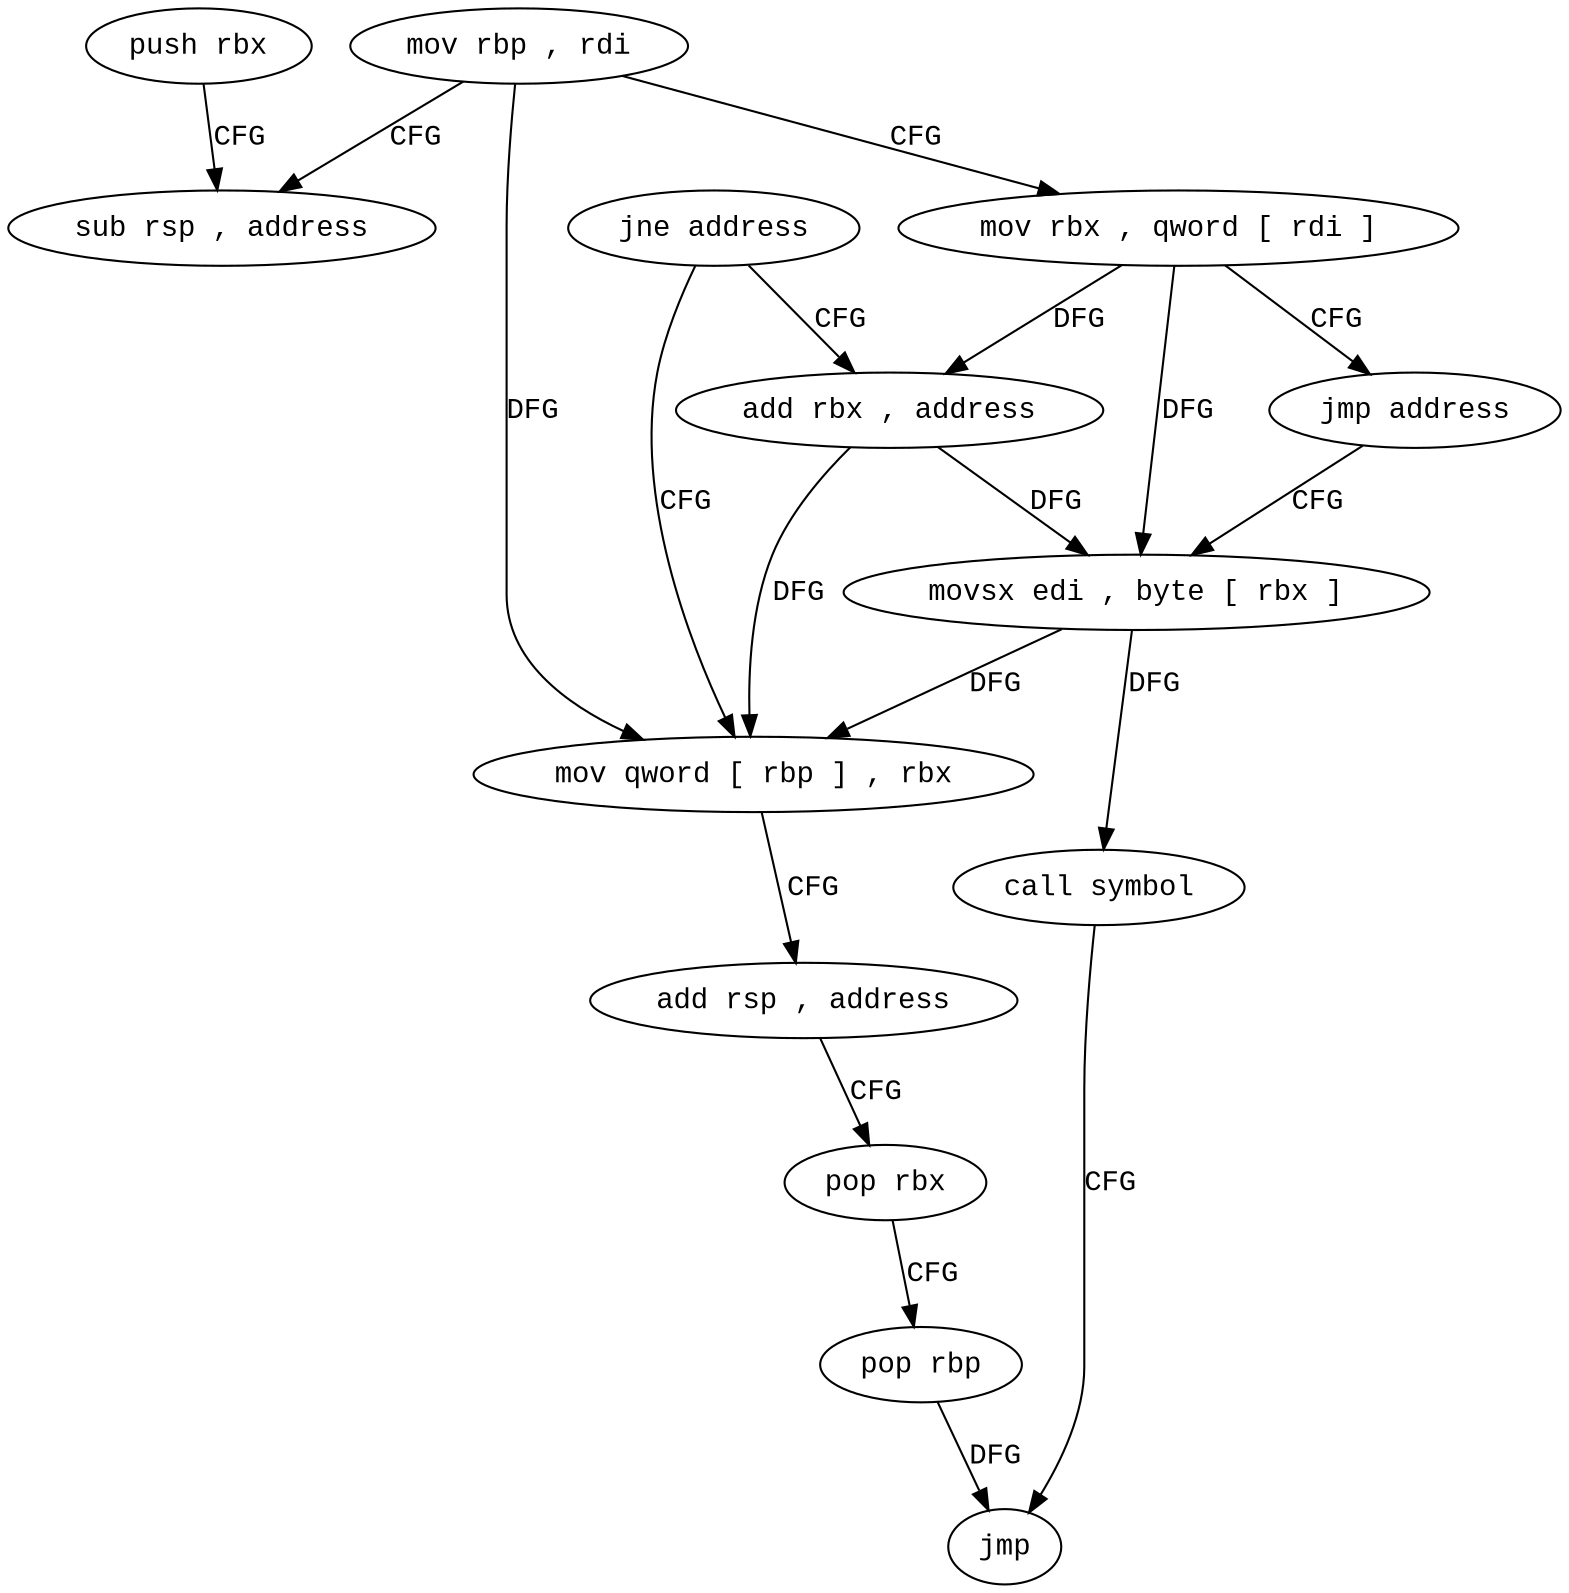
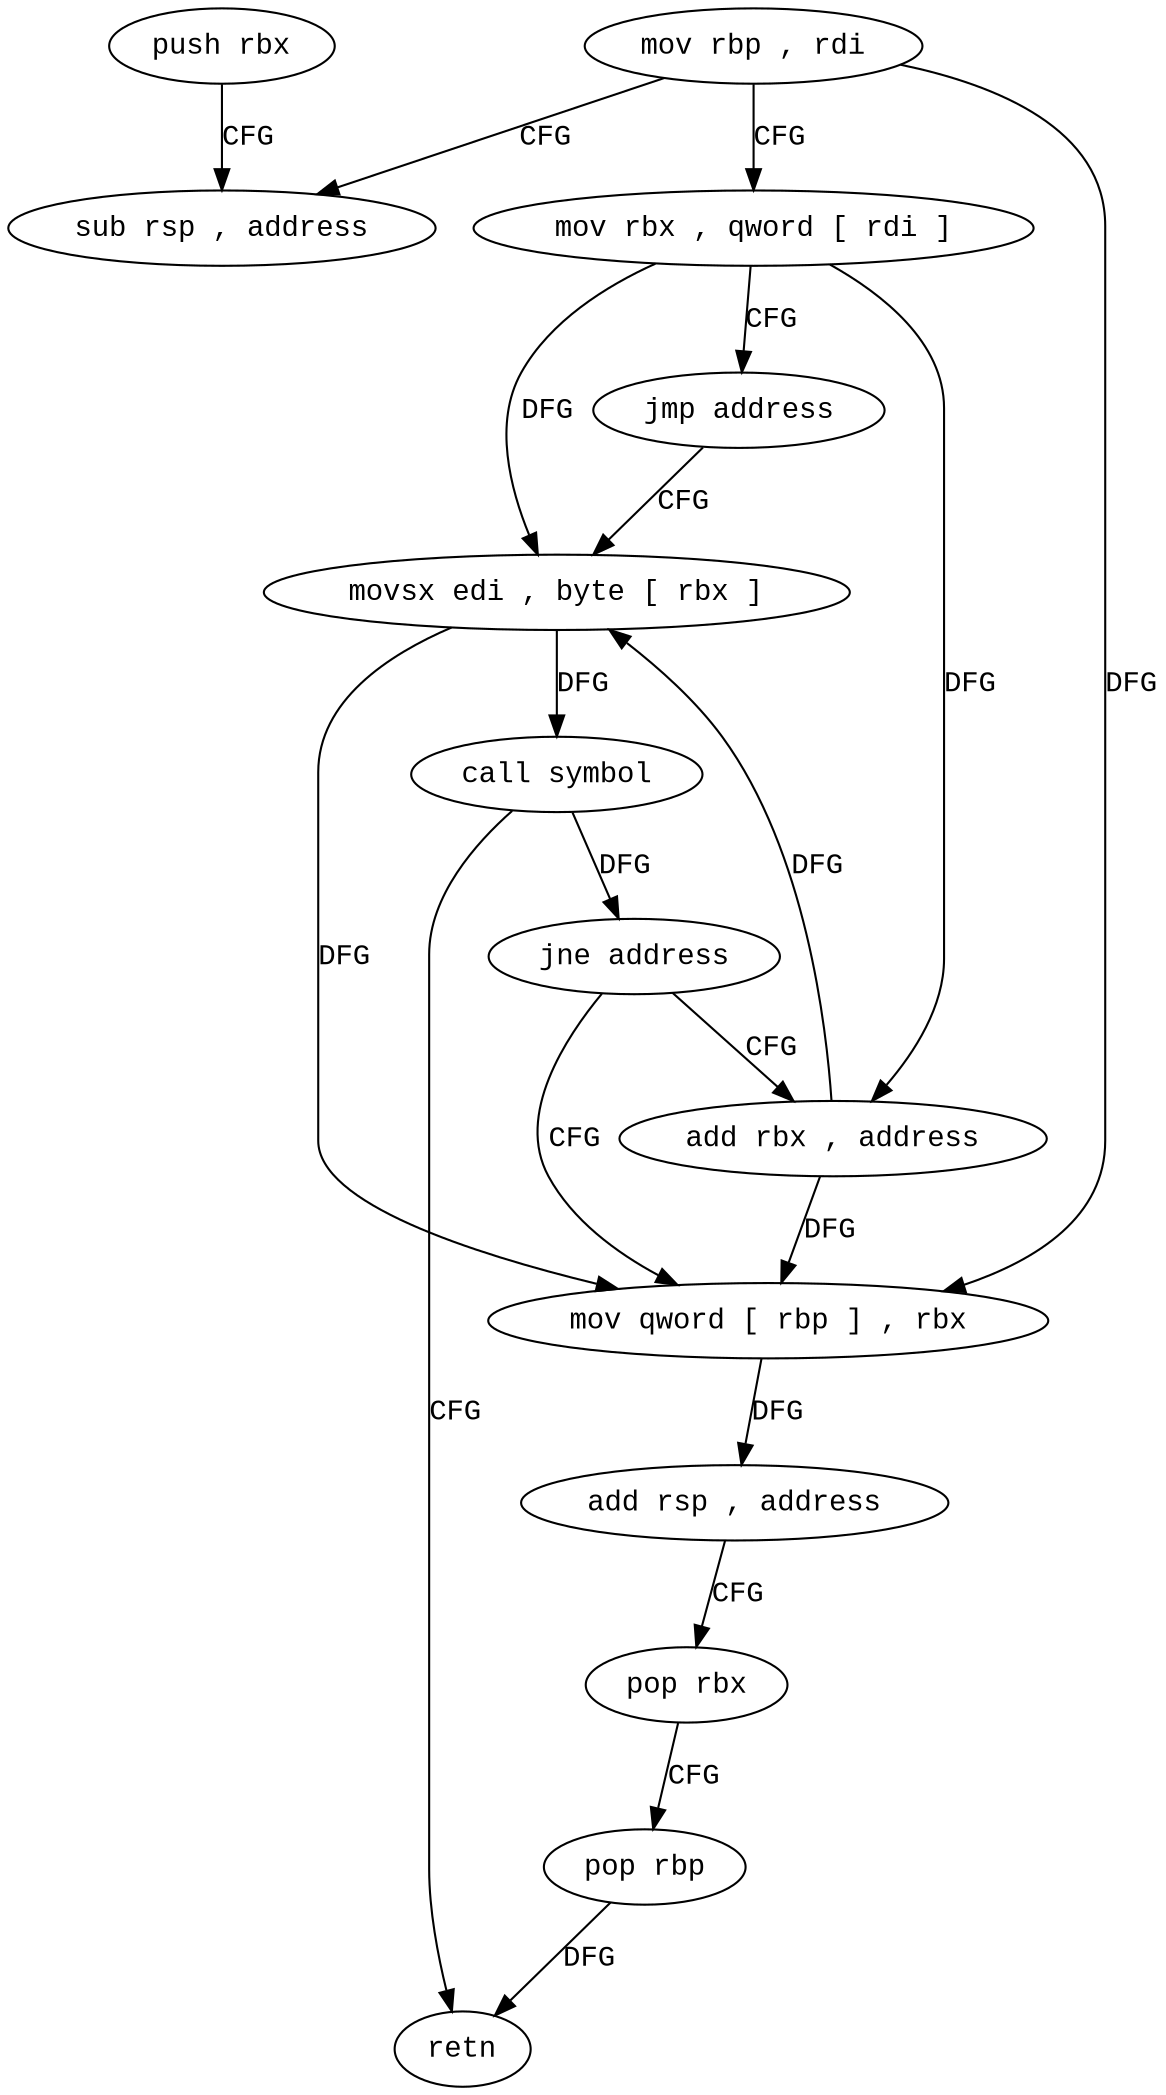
edge "call symbol" -> "jne address": added, label "DFG"
edge "mov qword [ rbp ] , rbx" -> "add rsp , address": label "CFG" -> "DFG"
node "jmp": label "jmp" -> "retn"
